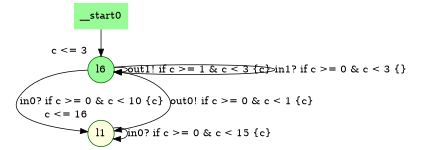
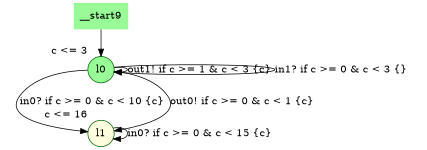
node "__start0": label "__start0" -> "__start9"
node "l6 c <= 3": label "l6 c <= 3" -> "l0 c <= 3"
